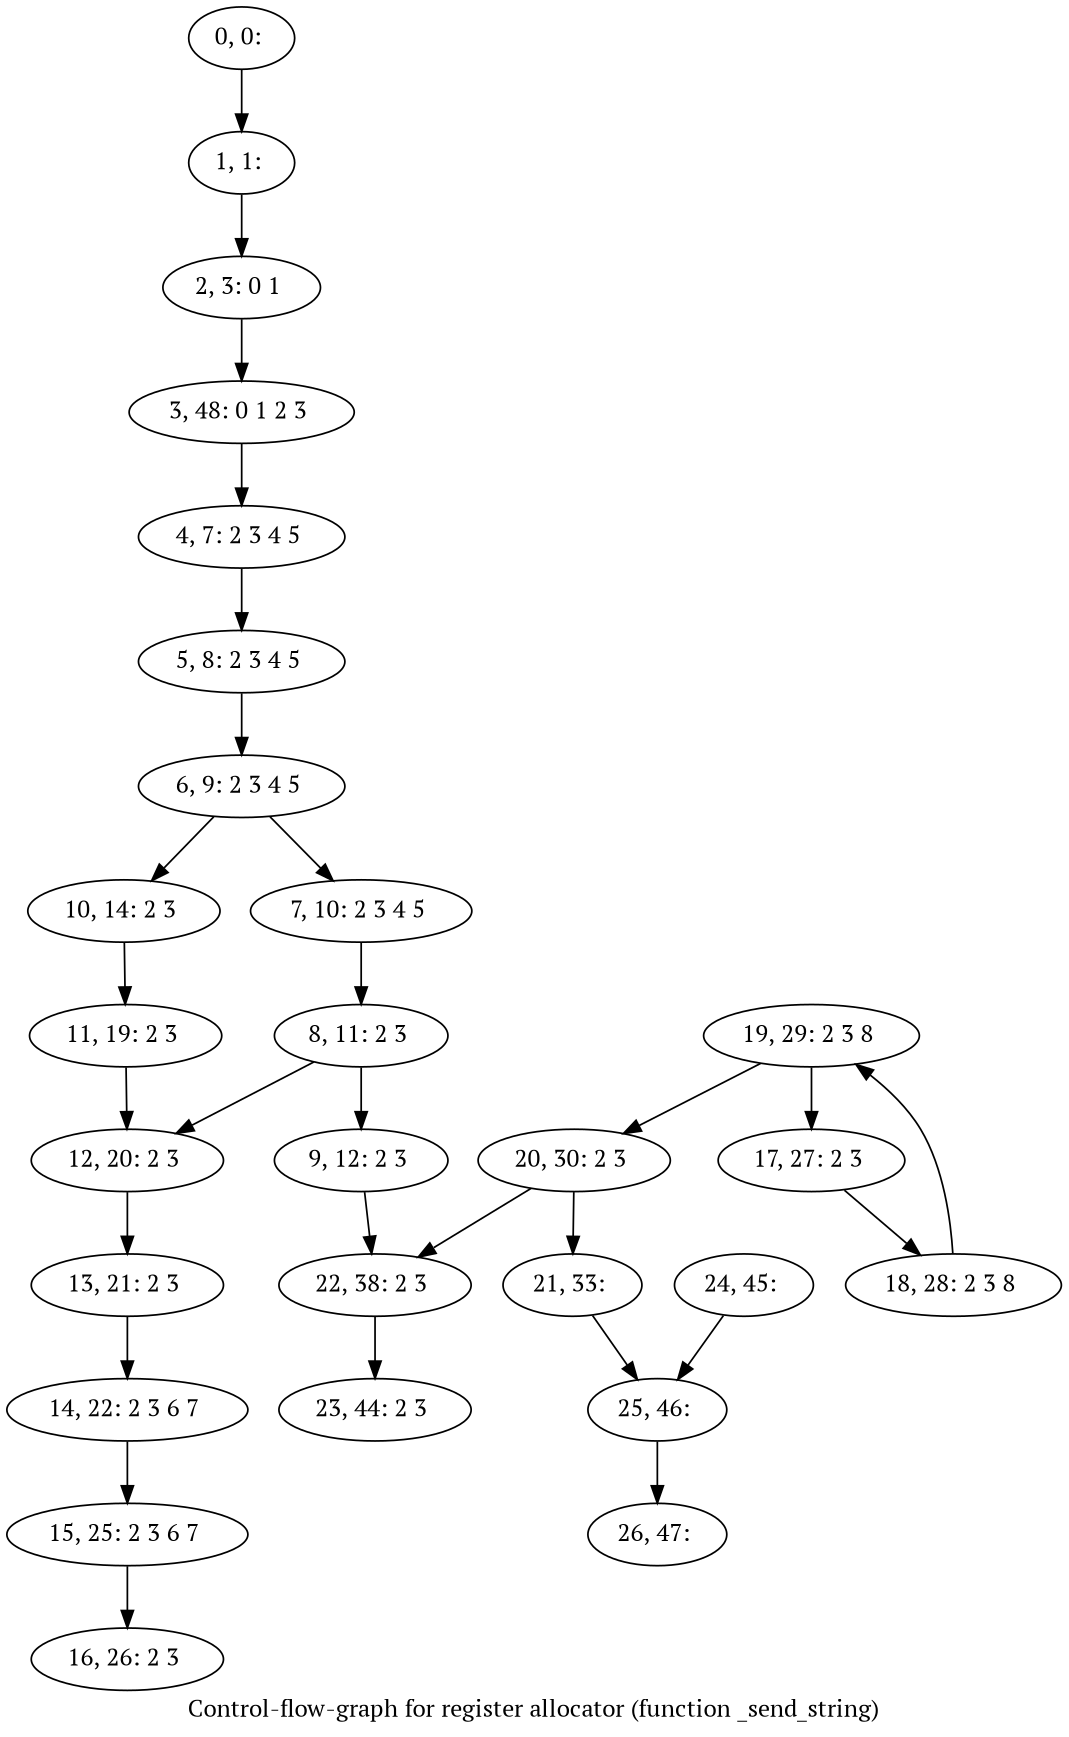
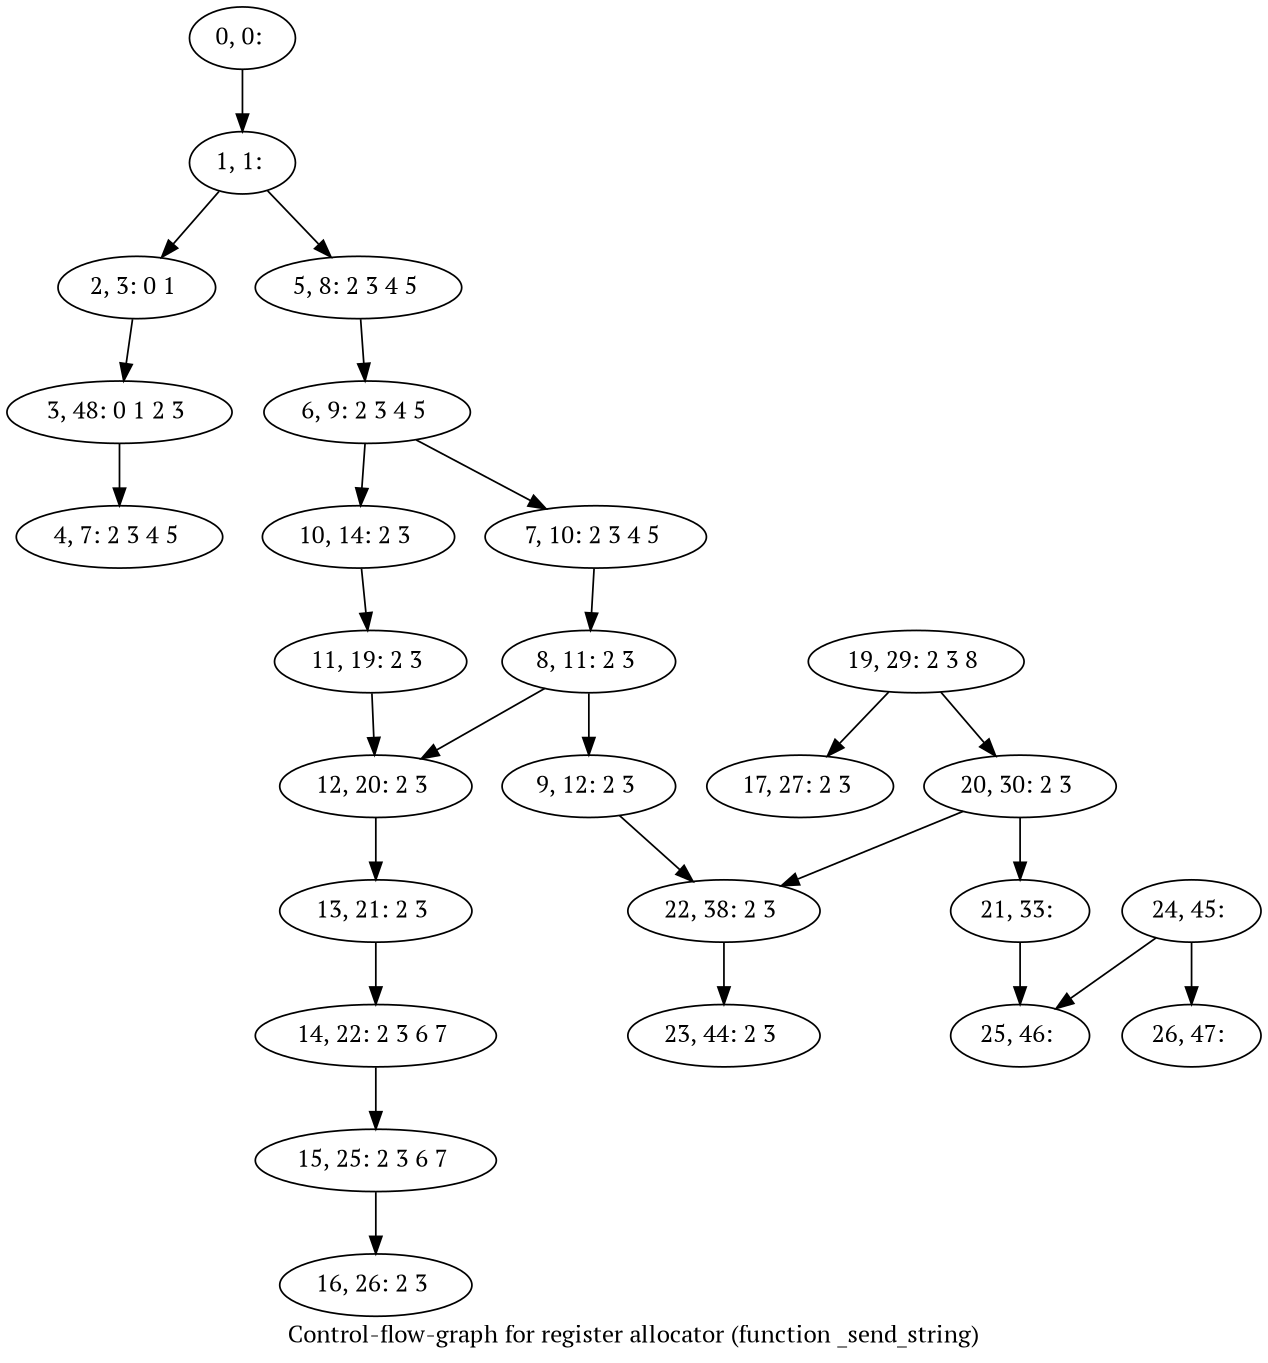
edge "4, 7: 2 3 4 5" -> "5, 8: 2 3 4 5": now "1, 1:" -> "5, 8: 2 3 4 5"
node "18, 28: 2 3 8": removed
edge "25, 46:" -> "26, 47:": now "24, 45:" -> "26, 47:"
